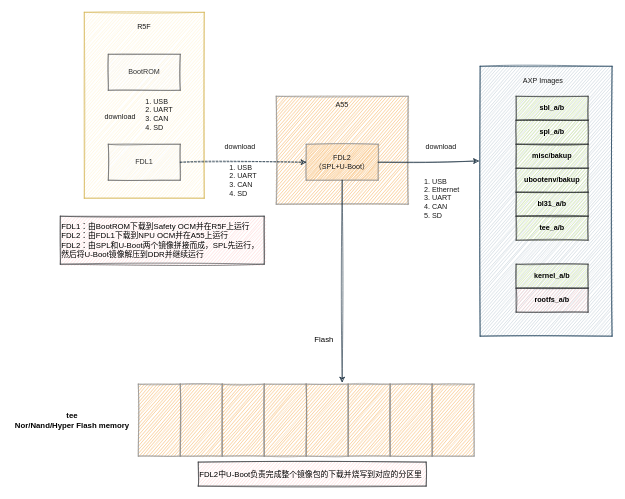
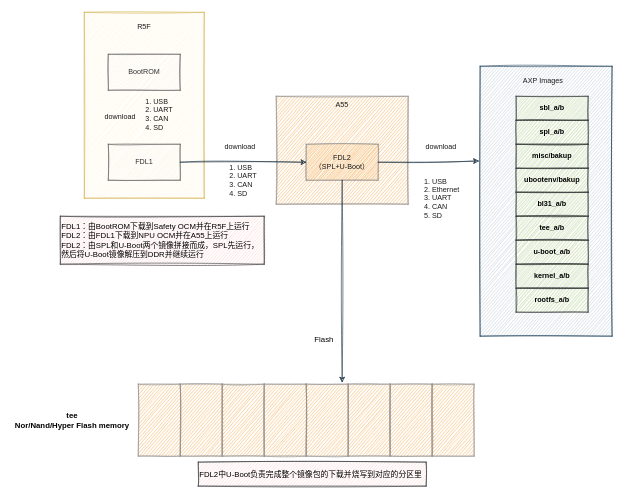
edge "FDL1" -> "FDL2 （SPL+U-Boot）": style dashed -> solid
node "u-boot_a/b": added
node "rootfs_a/b": fillcolor #ffcccc -> #cdeb8b
